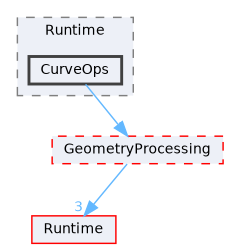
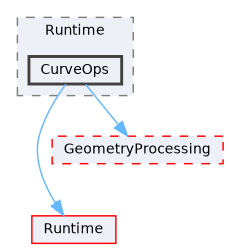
edge "GeometryProcessing" -> "Runtime": now "CurveOps" -> "Runtime"
